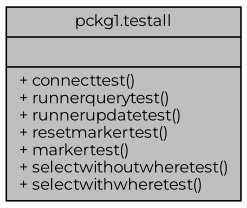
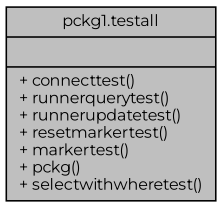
node "pckg1.testall": text "+ selectwithoutwheretest()" -> "+ pckg()"
